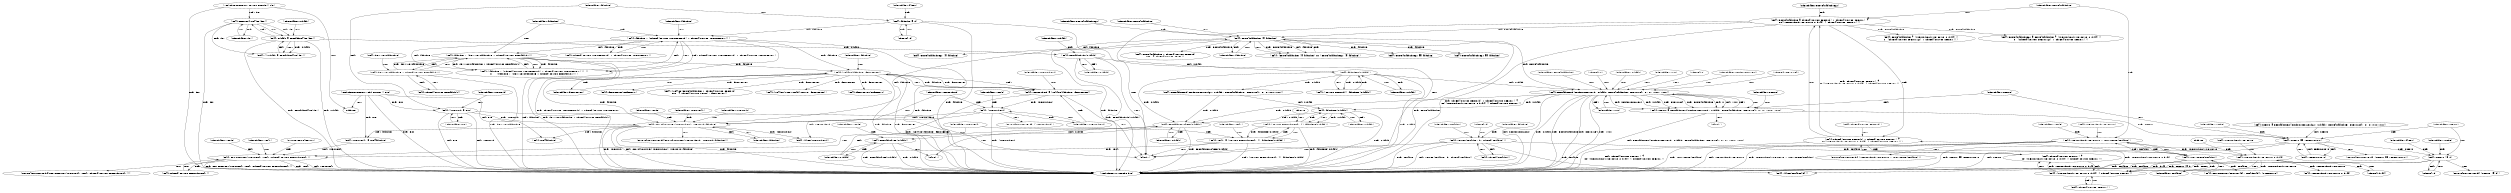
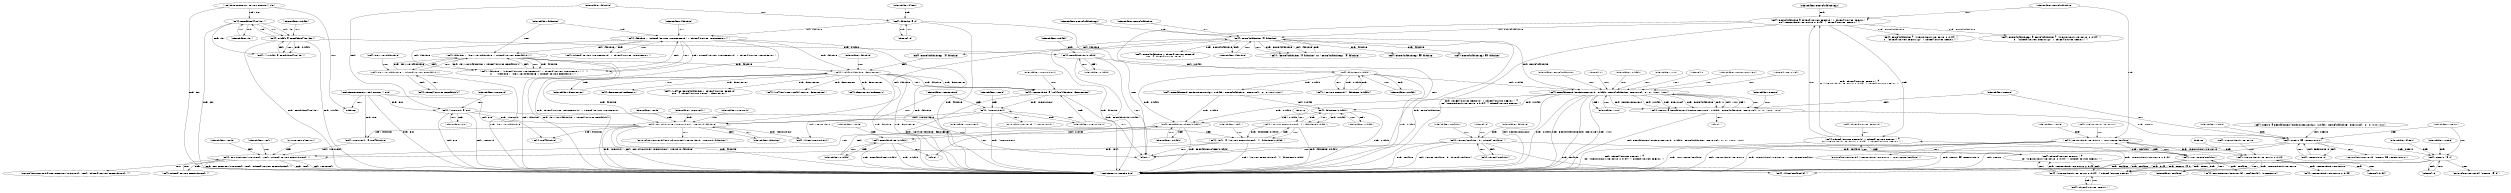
node "(Call,aac_reply_alloc(dev))": label "(Call,aac_reply_alloc(dev))" -> "(Call,aac_fib_alloc(dev))"
edge "(Call,user_srbcmd = kmalloc(fibsize, GFP_KERNEL))" -> "(Call,kmalloc(fibsize, GFP_KERNEL))": now "(Call,actual_fibsize64 != fibsize)" -> "(Call,kmalloc(fibsize, GFP_KERNEL))"
